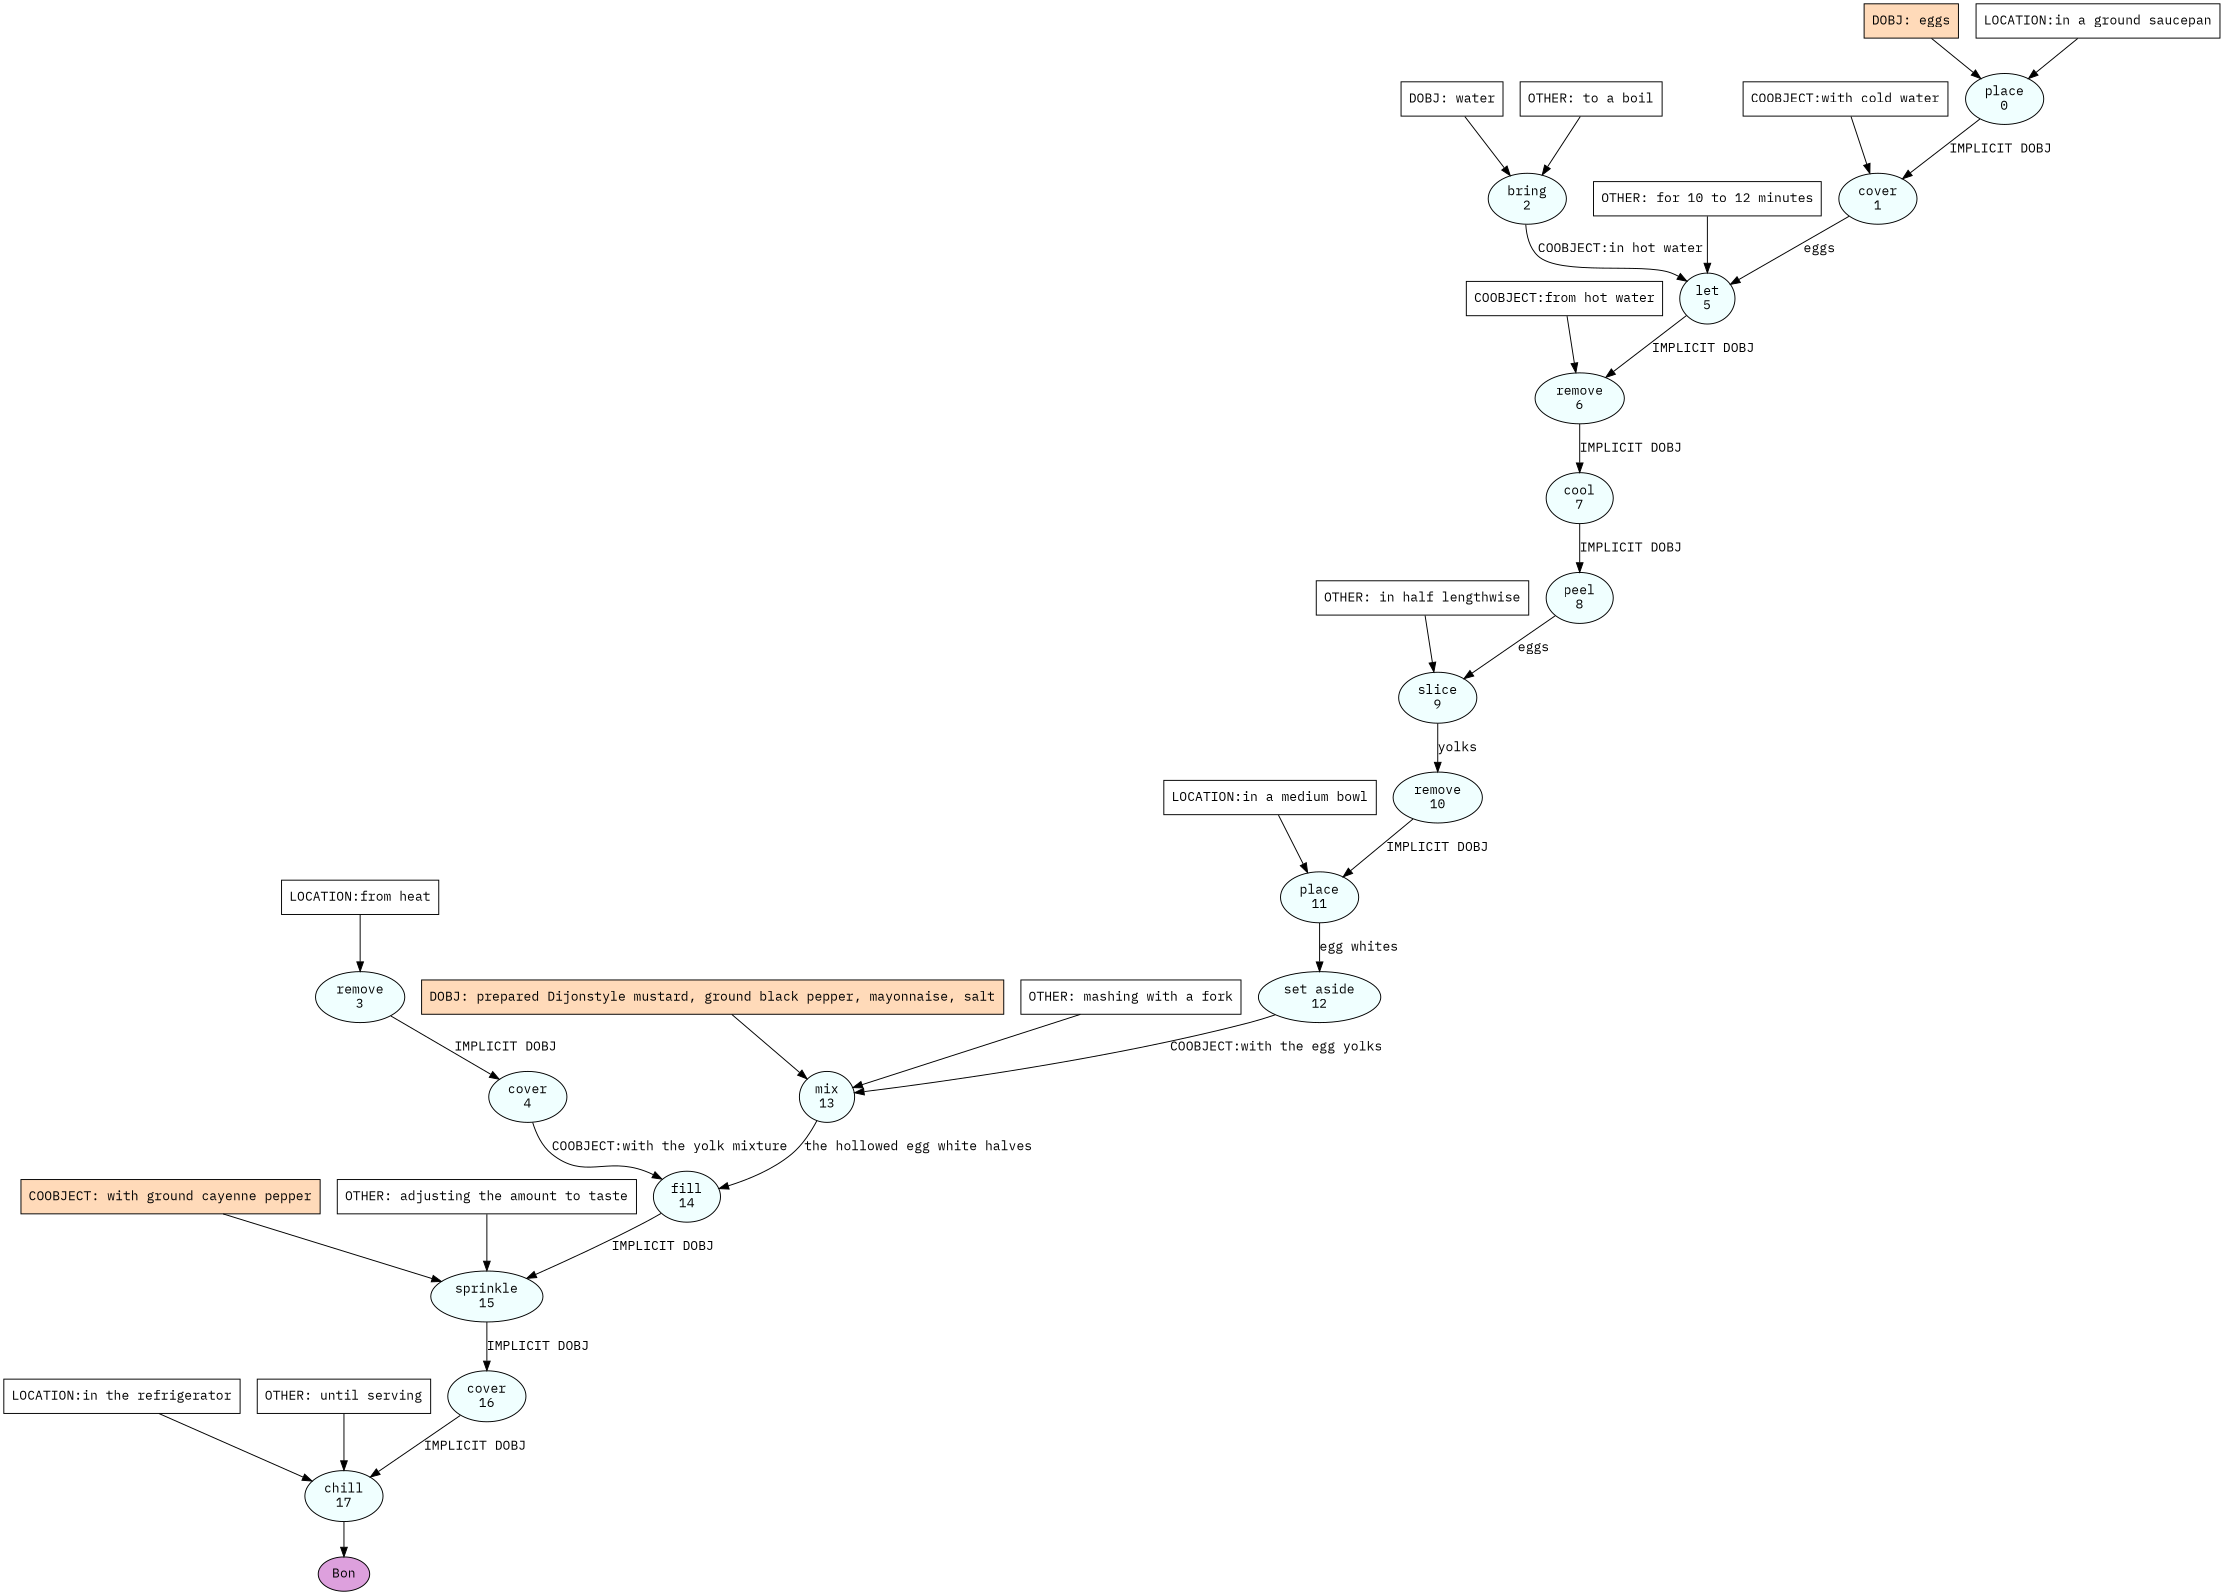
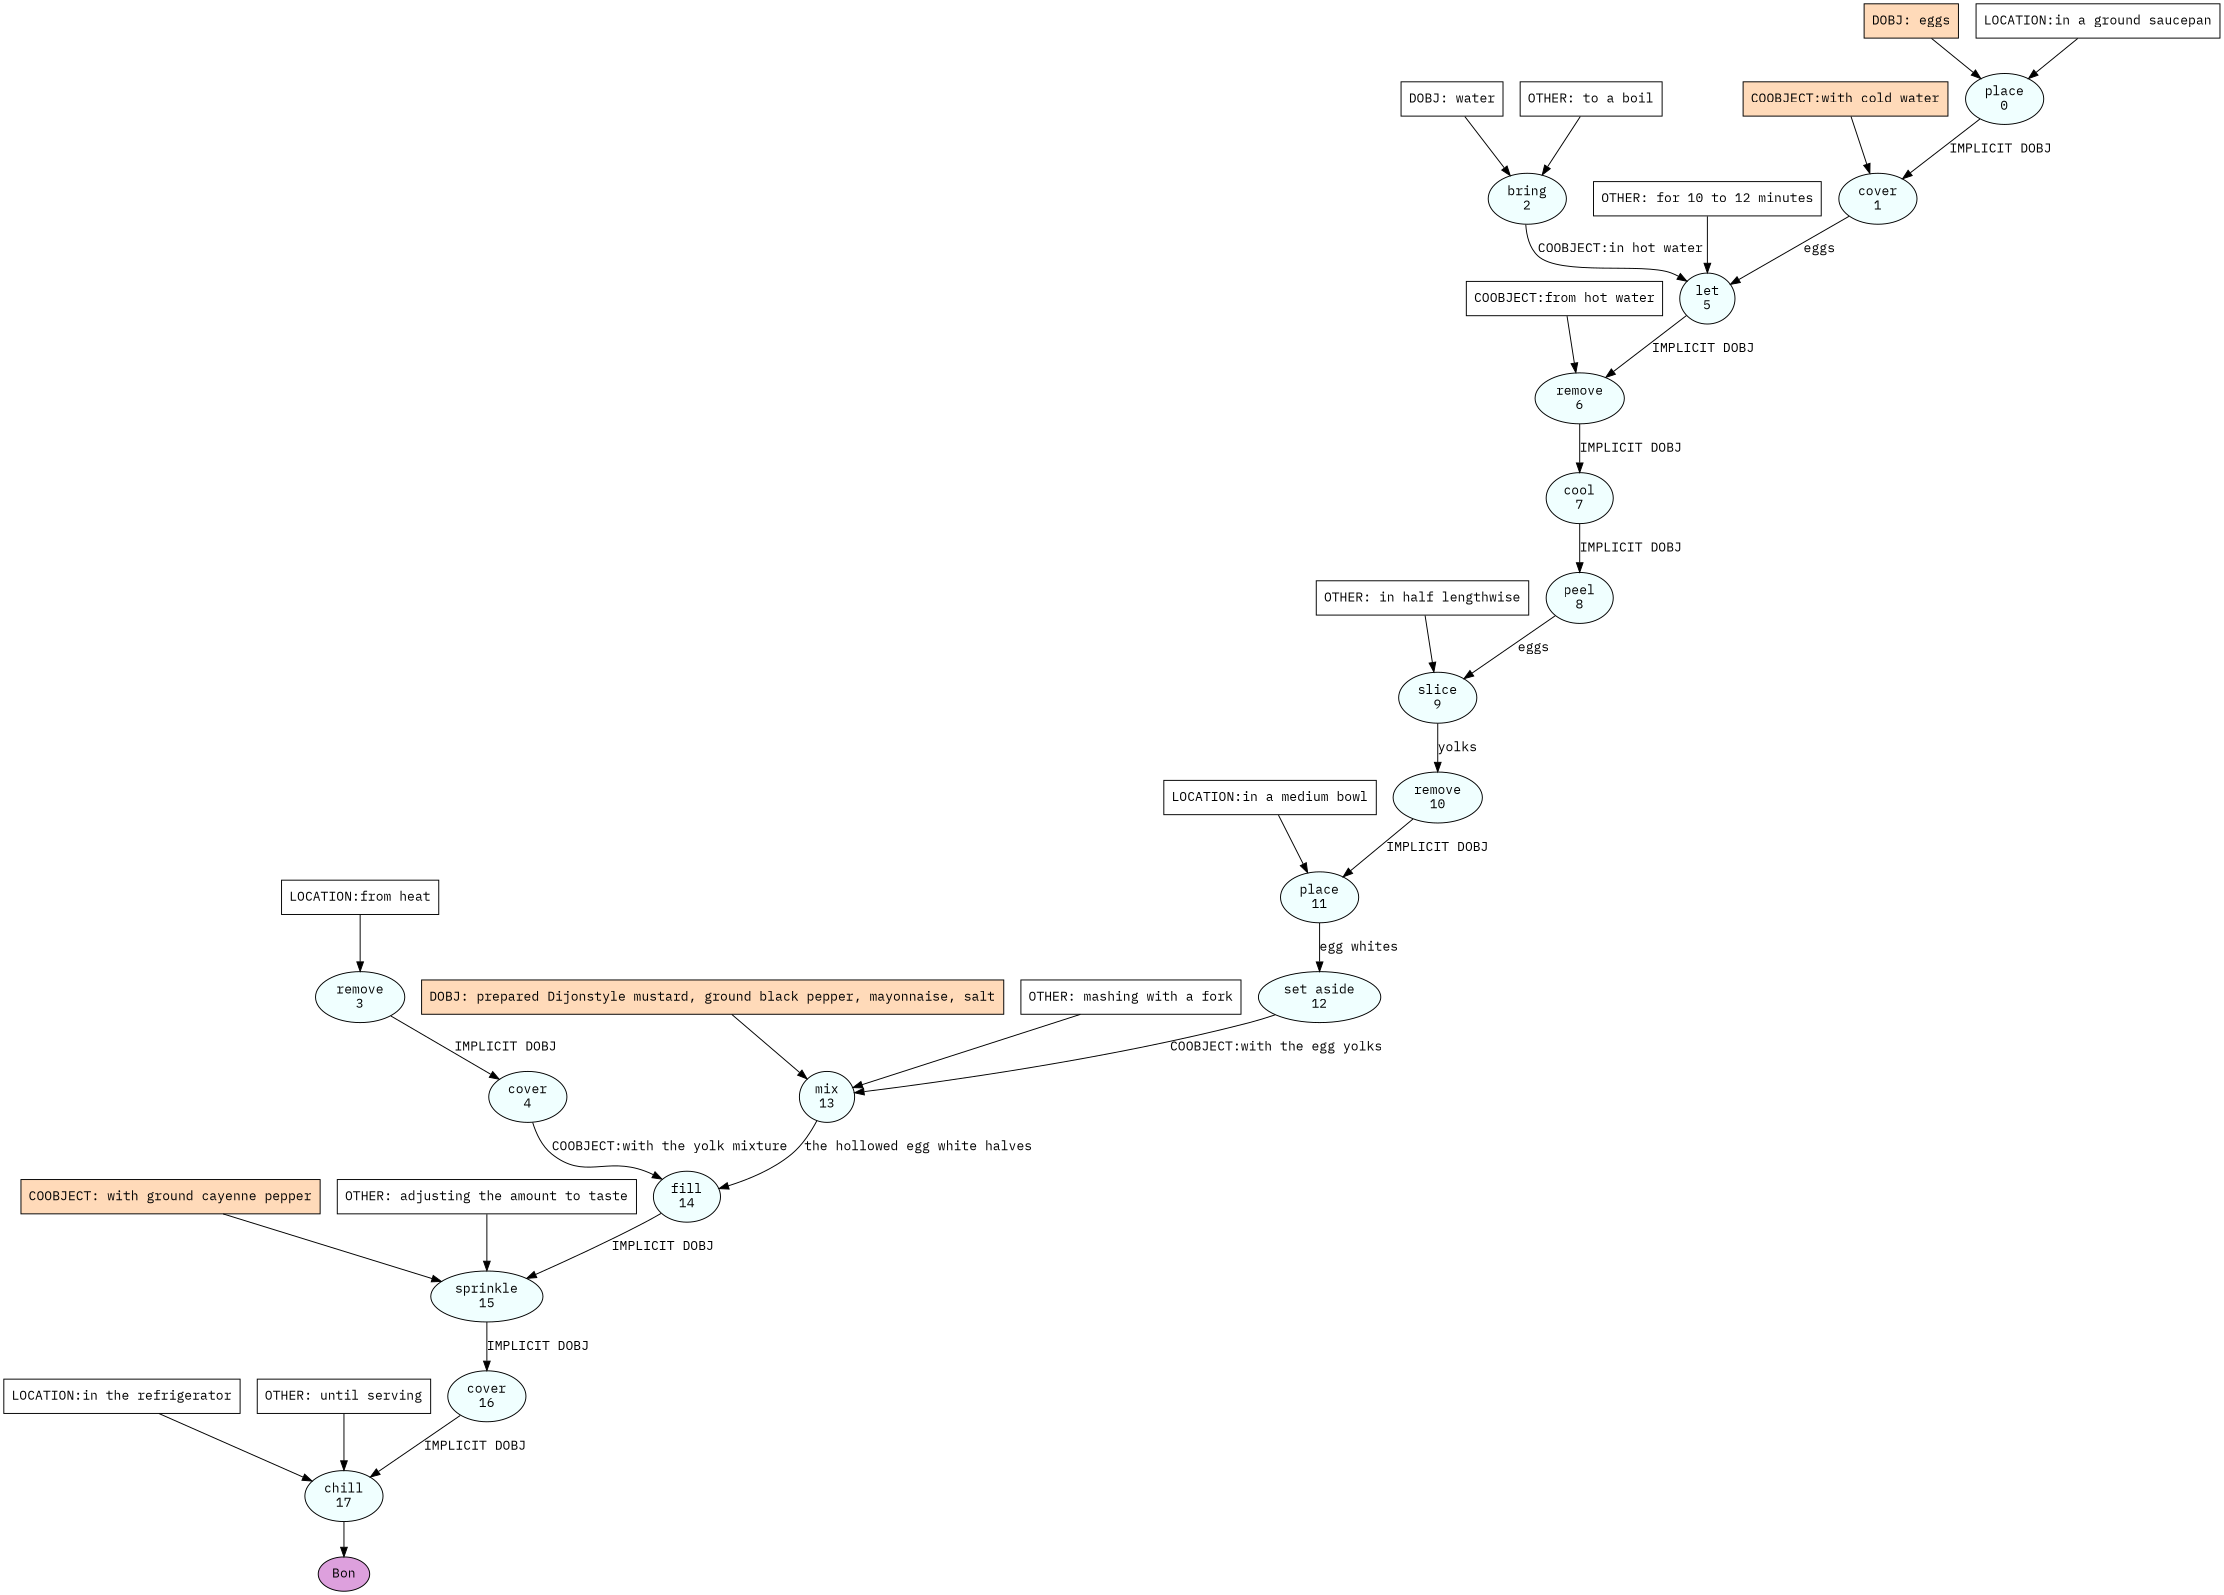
node "COOBJECT:with cold water": fillcolor white -> peachpuff
